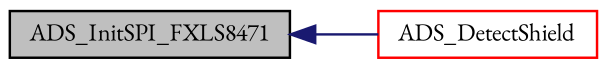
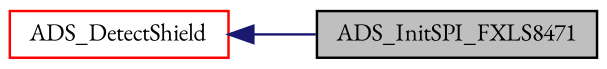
edge "ADS_DetectShield" -> "ADS_InitSPI_FXLS8471": reversed
